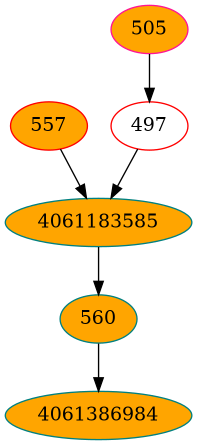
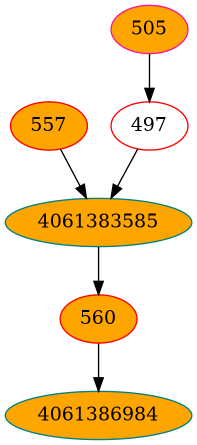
node "4061183585": label "4061183585" -> "4061383585"
node "560": color teal -> red
